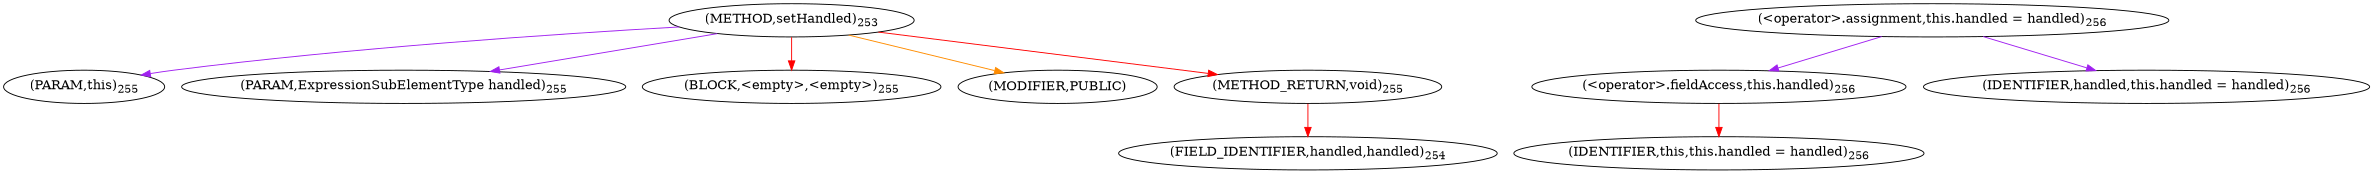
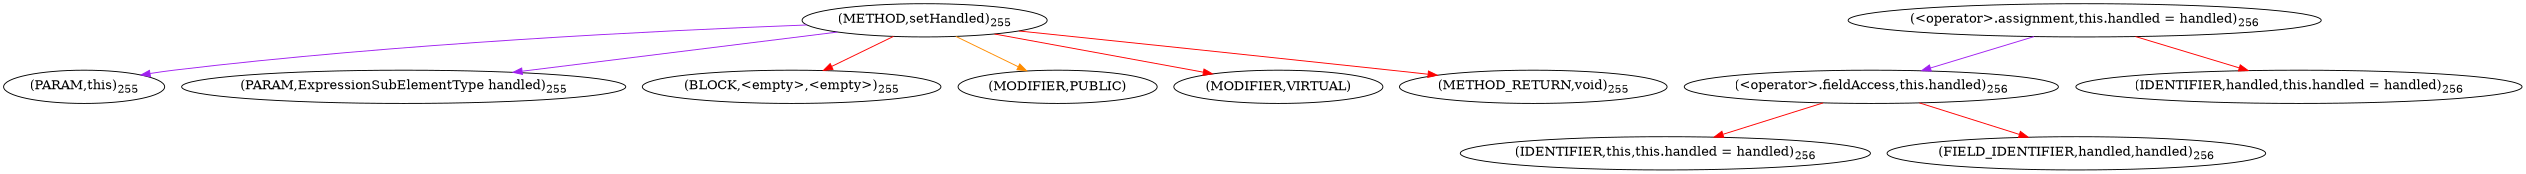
node "(METHOD,setHandled)": text "253" -> "255"
edge "(<operator>.assignment,this.handled = handled)" -> "(IDENTIFIER,handled,this.handled = handled)": color purple -> red
node "(MODIFIER,VIRTUAL)": added
edge "(METHOD_RETURN,void)" -> "(FIELD_IDENTIFIER,handled,handled)": now "(<operator>.fieldAccess,this.handled)" -> "(FIELD_IDENTIFIER,handled,handled)"
node "(FIELD_IDENTIFIER,handled,handled)": text "254" -> "256"
